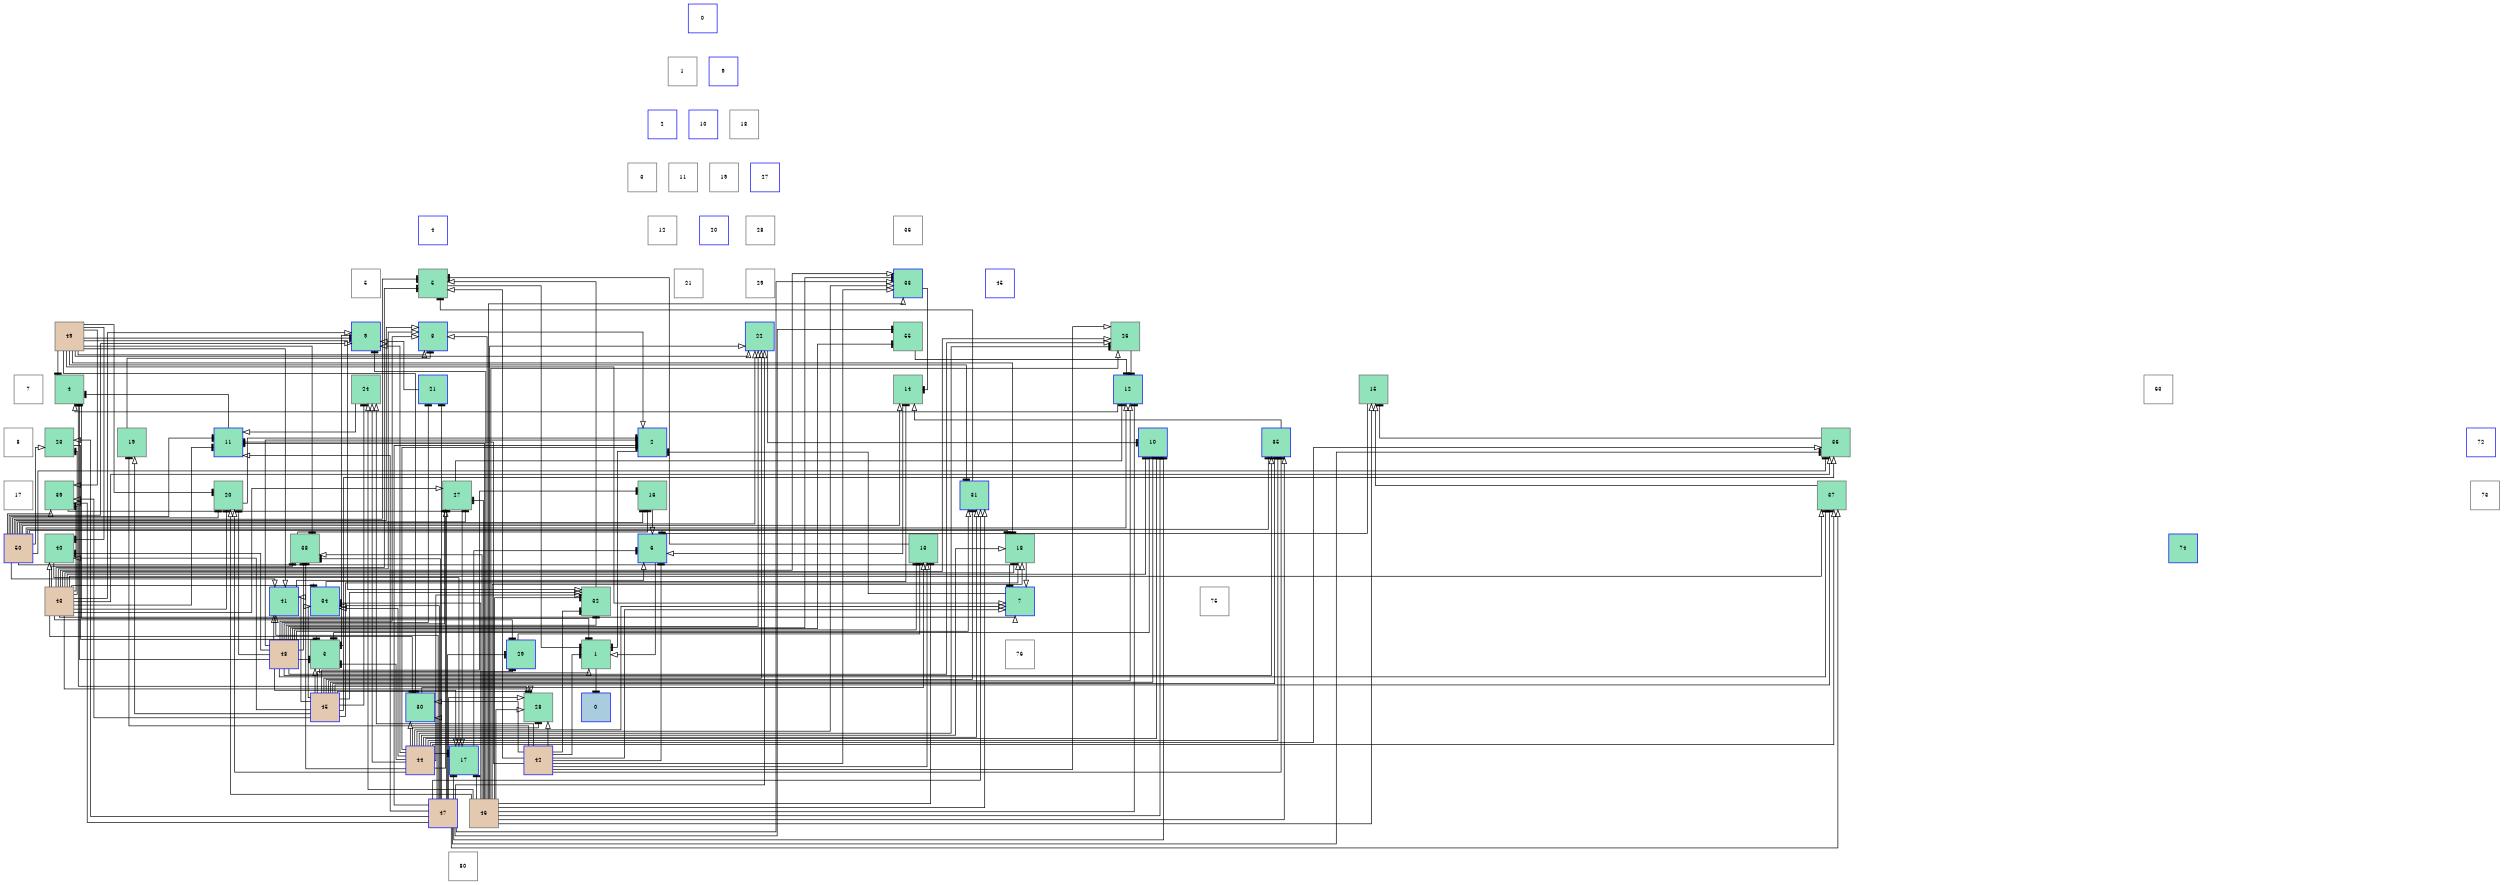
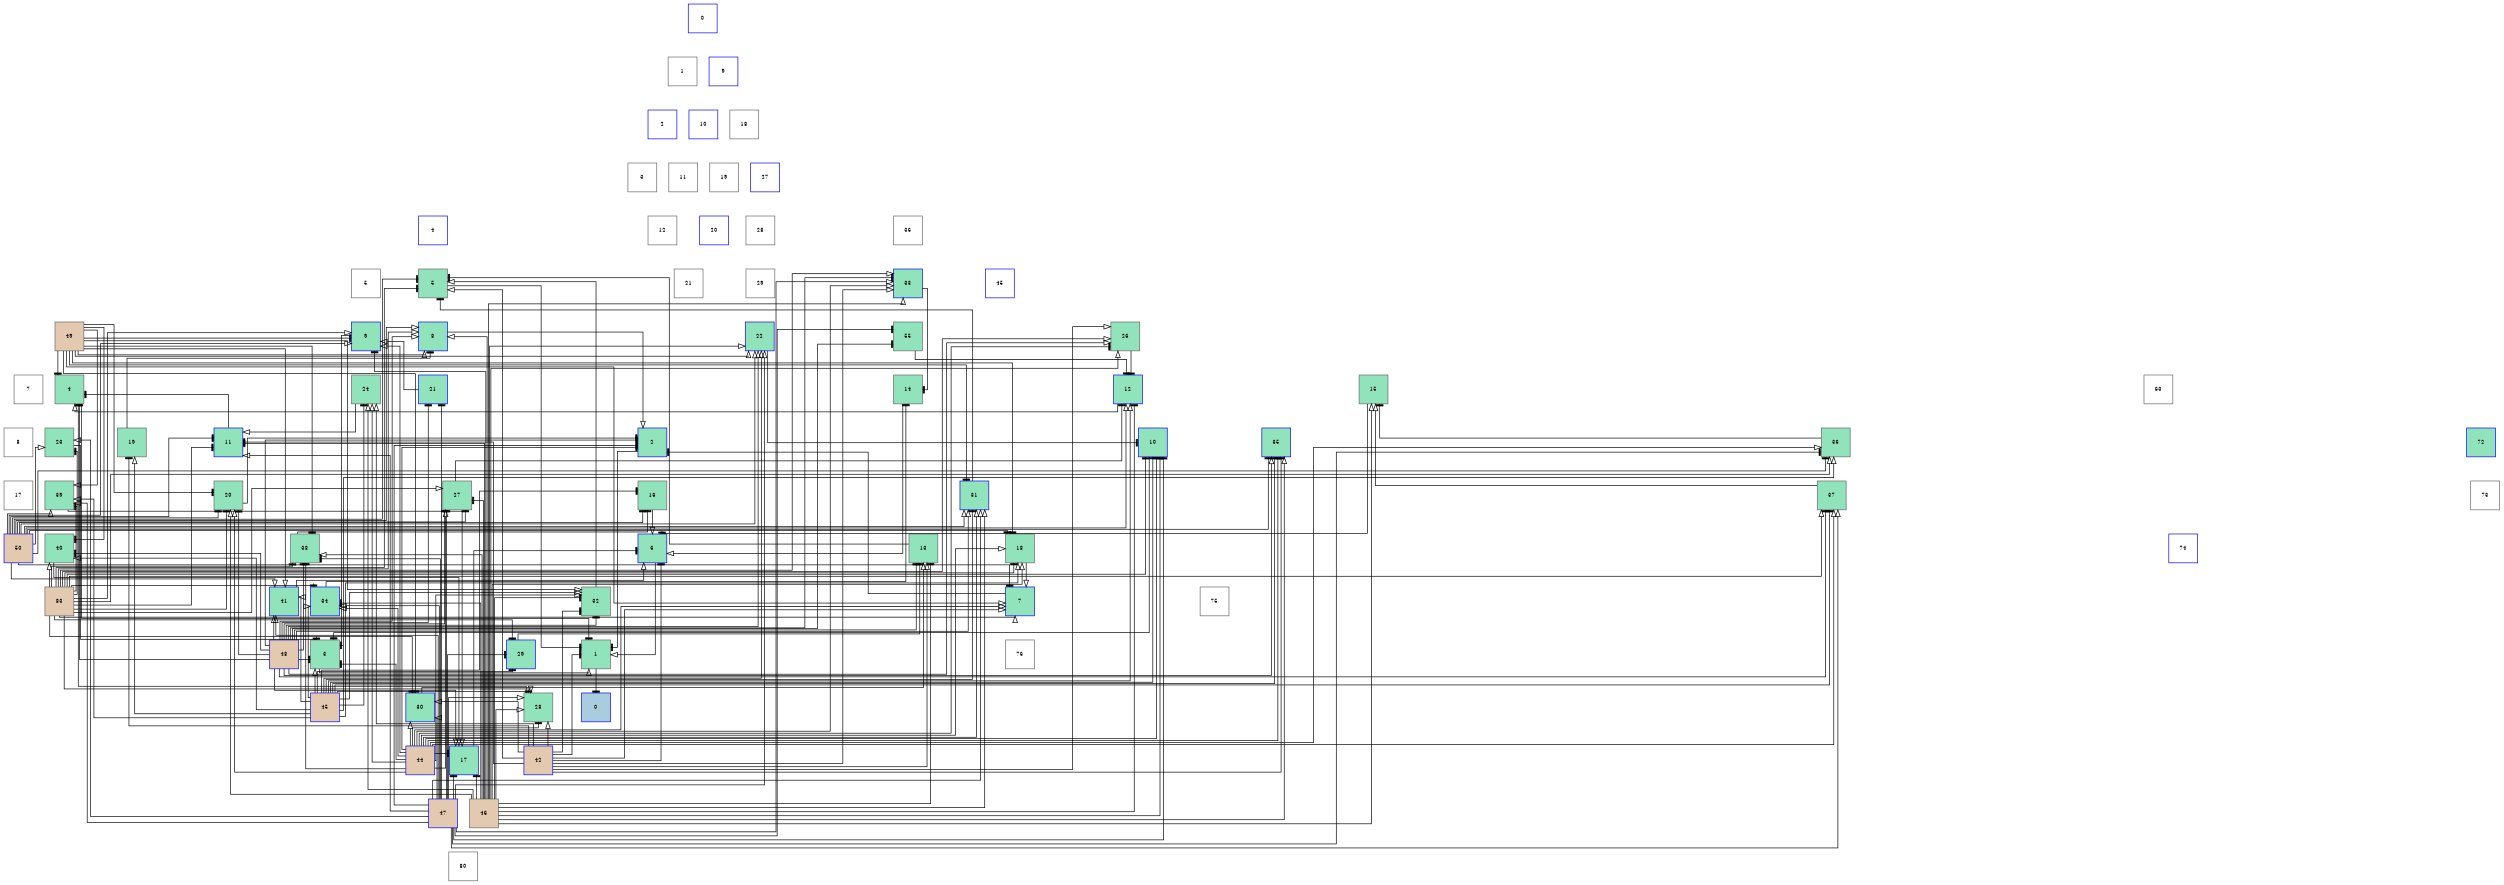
edge "35" -> "14": removed
node "72": fillcolor #ffffff -> #91e3bb
edge "50" -> "14": now "50" -> "31"
node "74": fillcolor #91e3bb -> #ffffff
node "43": label "43" -> "83"
